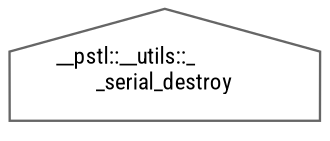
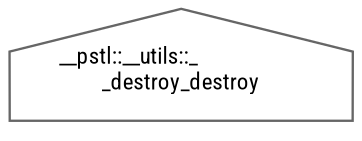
node "__pstl::__utils::_ _serial_destroy": label "__pstl::__utils::_ _serial_destroy" -> "__pstl::__utils::_ _destroy_destroy"
